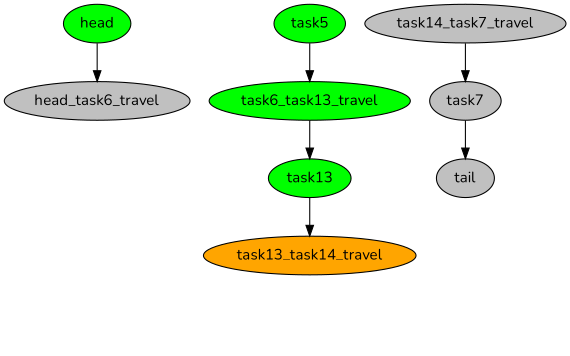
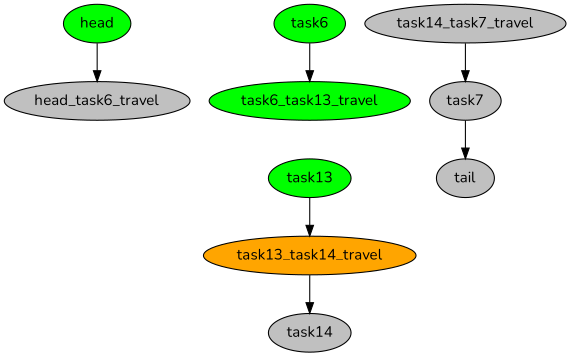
node "task5": label "task5" -> "task6"
edge "task6_task13_travel" -> "task13": removed
node "task14": added
